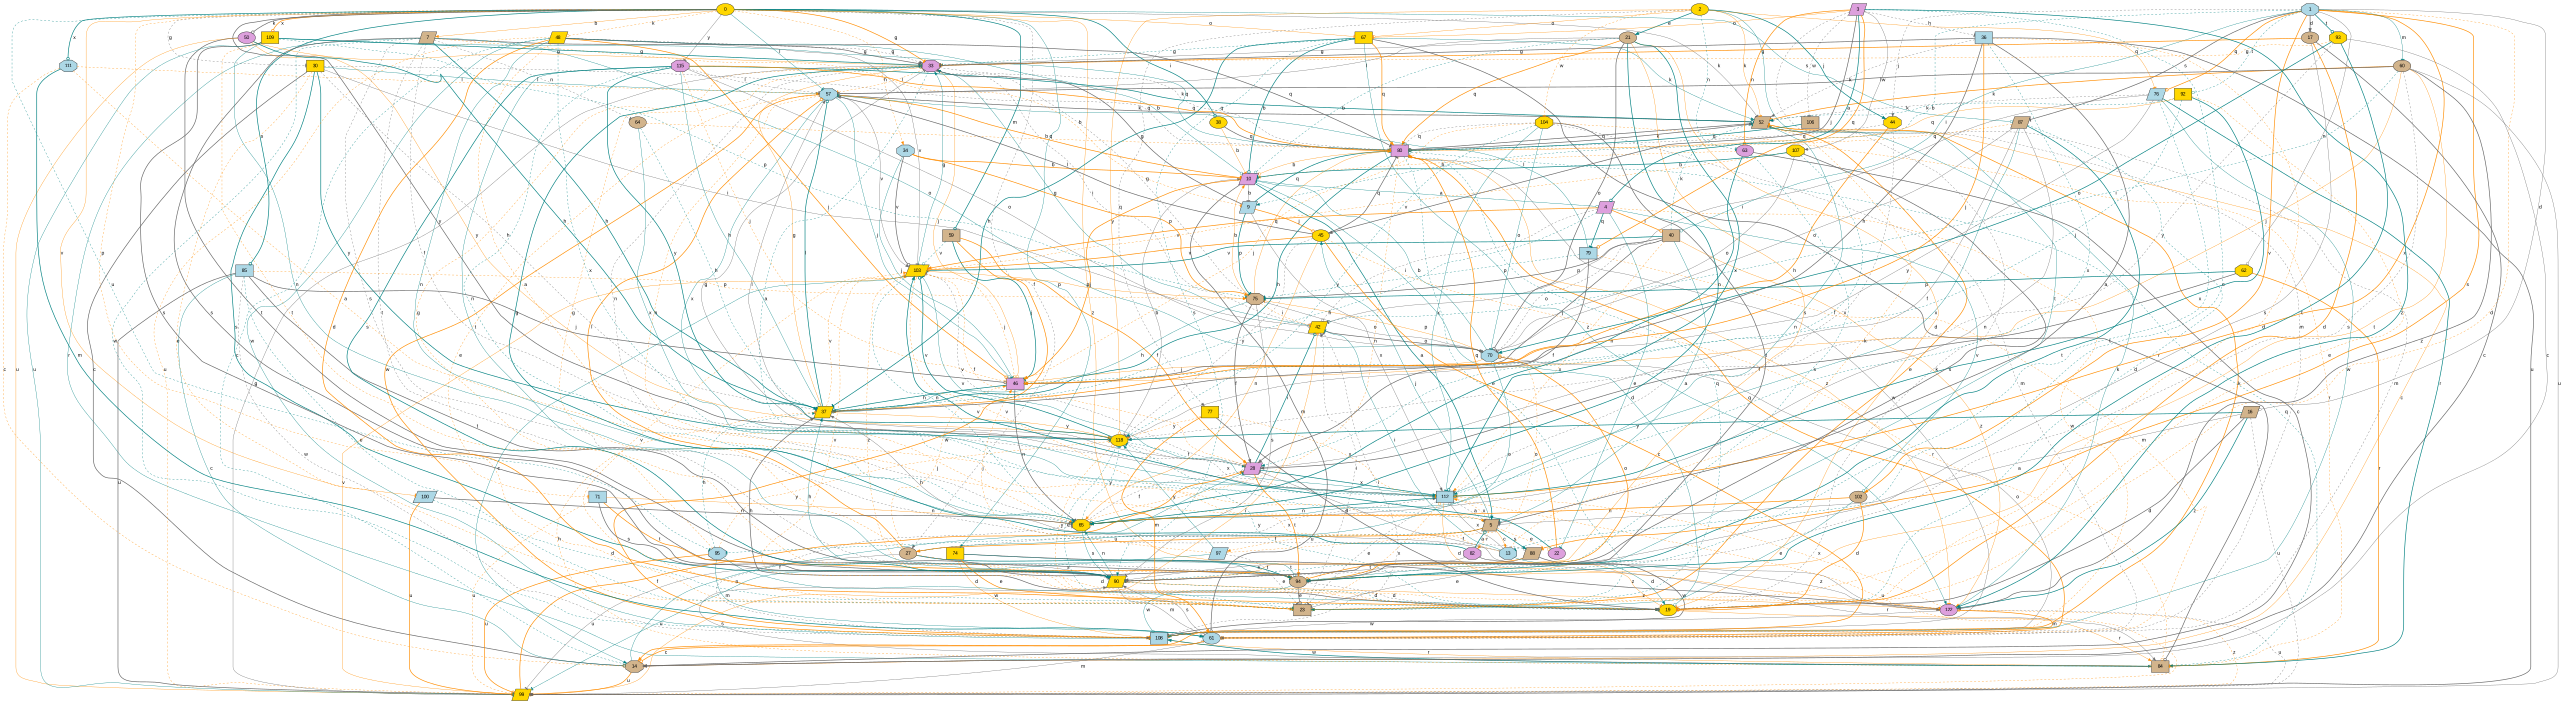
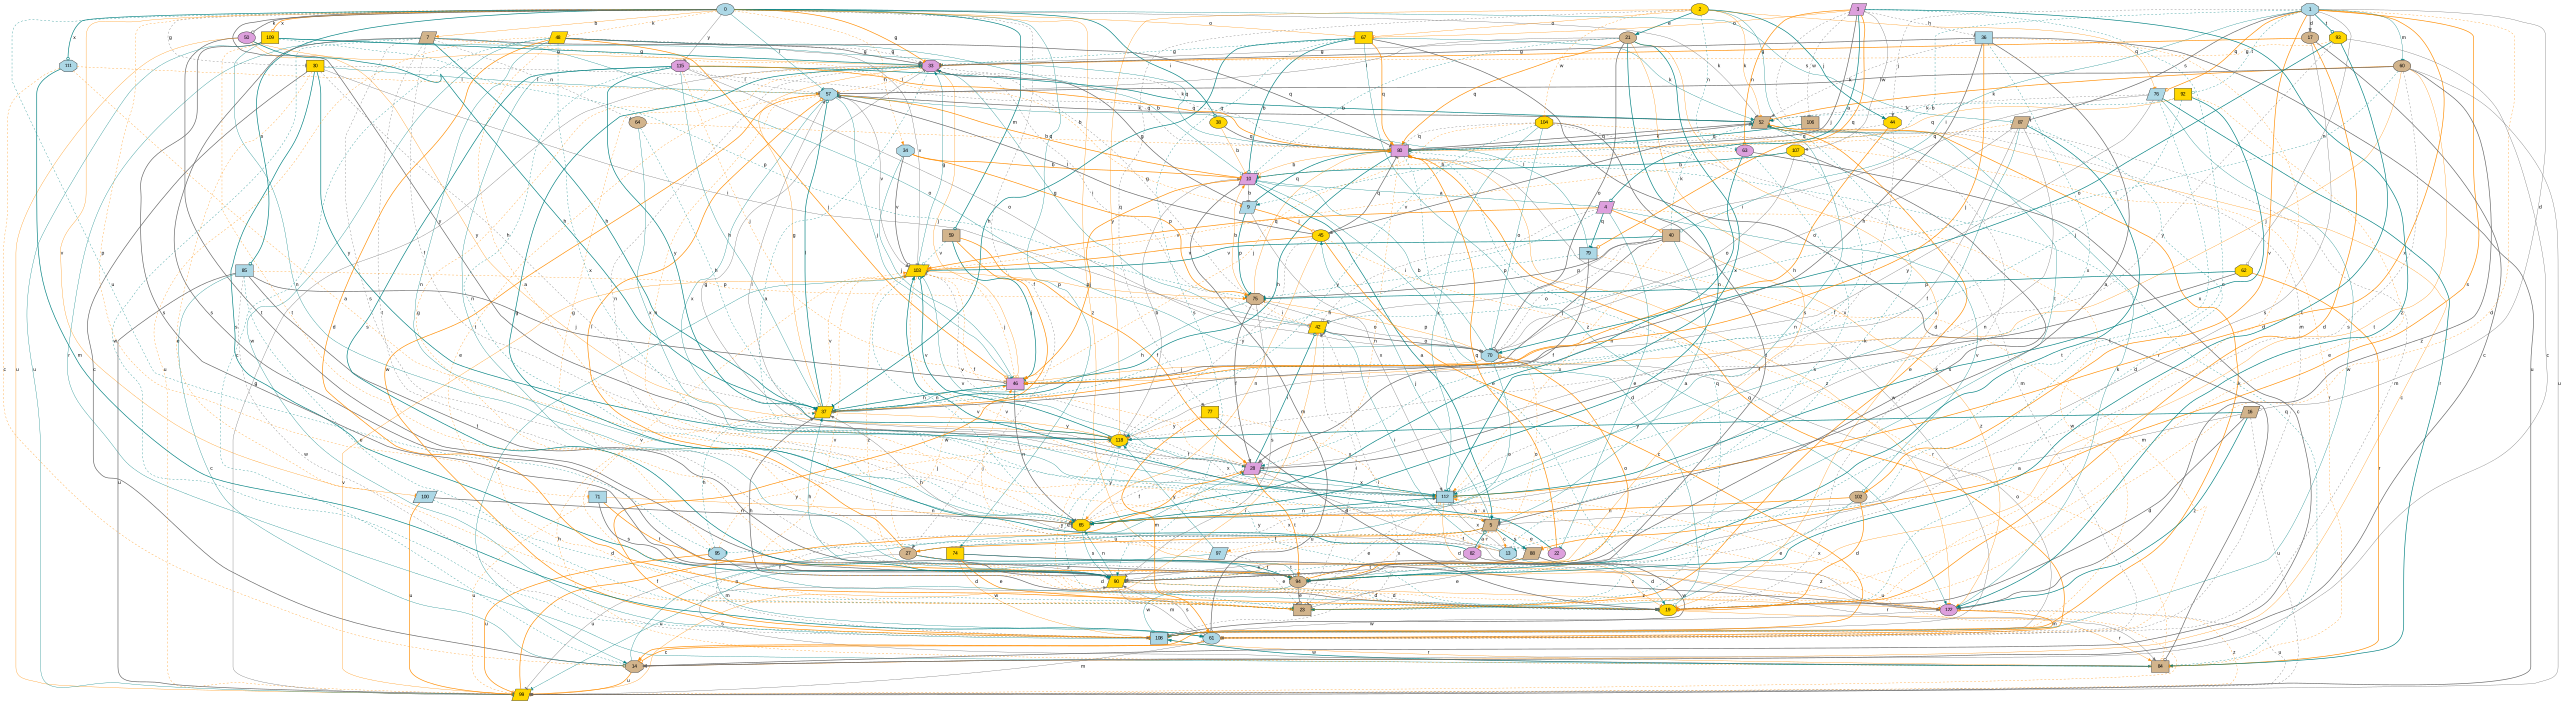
node "0": fillcolor gold -> lightblue
edge "13" -> "52": color darkorange -> teal
